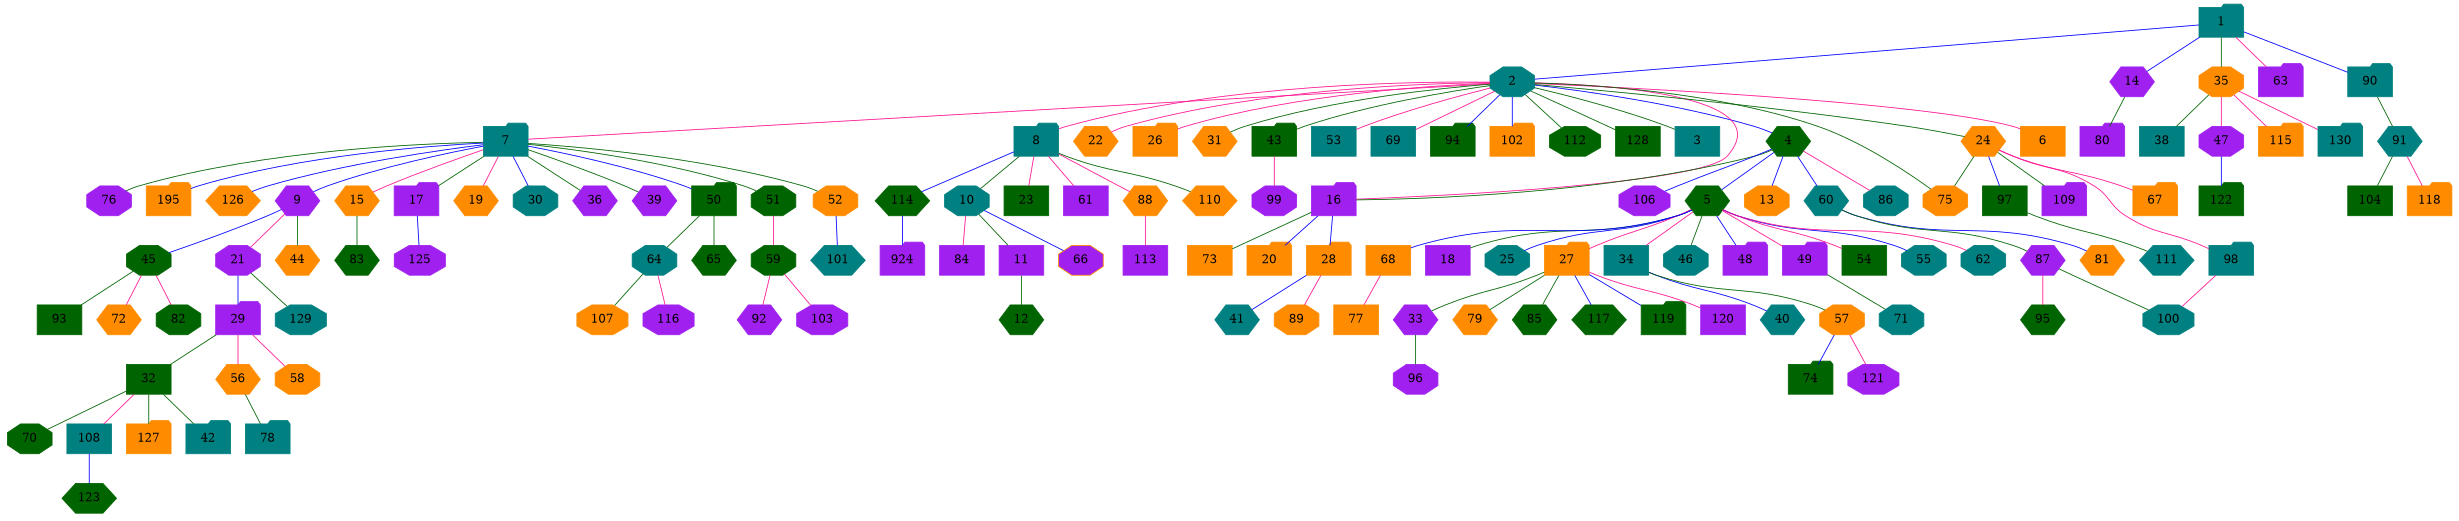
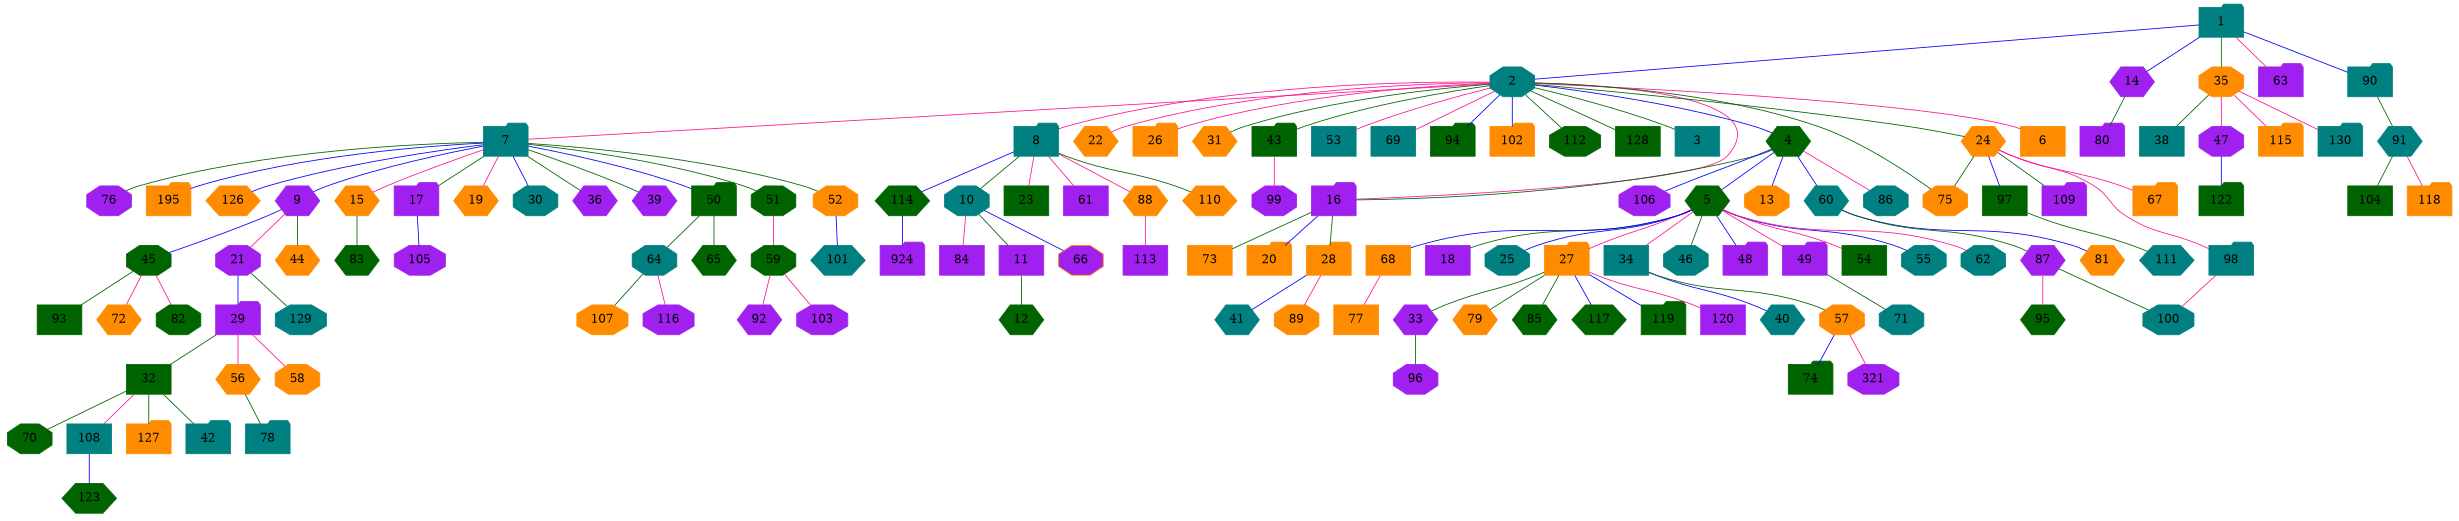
edge "16" -- "28": color blue -> darkgreen
node "125": label "125" -> "105"
node "121": label "121" -> "321"
